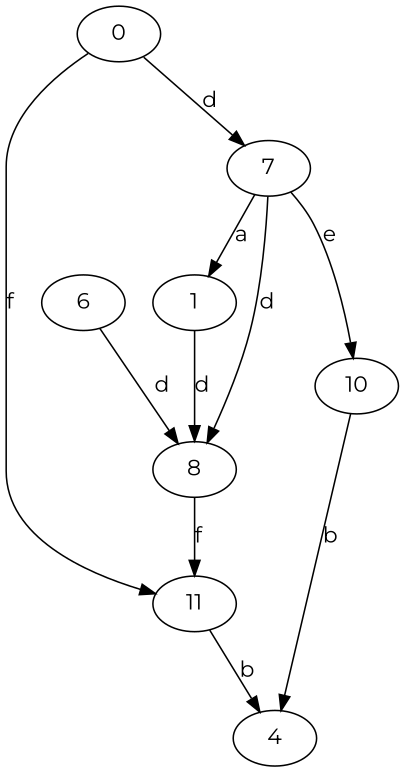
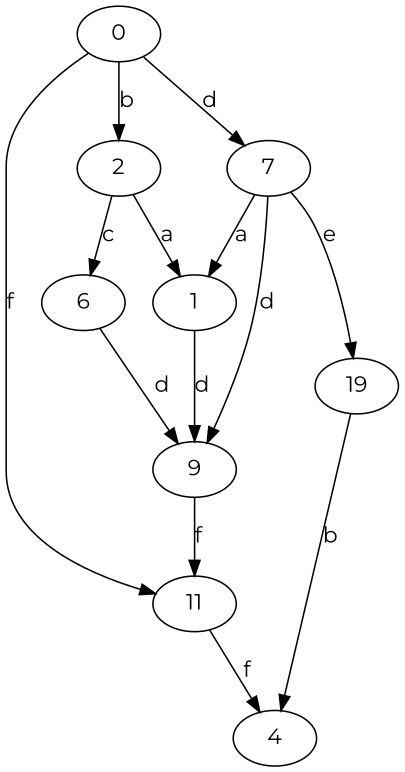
node "2": added
node "10": label "10" -> "19"
node "8": label "8" -> "9"
edge "11" -> "4": label "b" -> "f"
